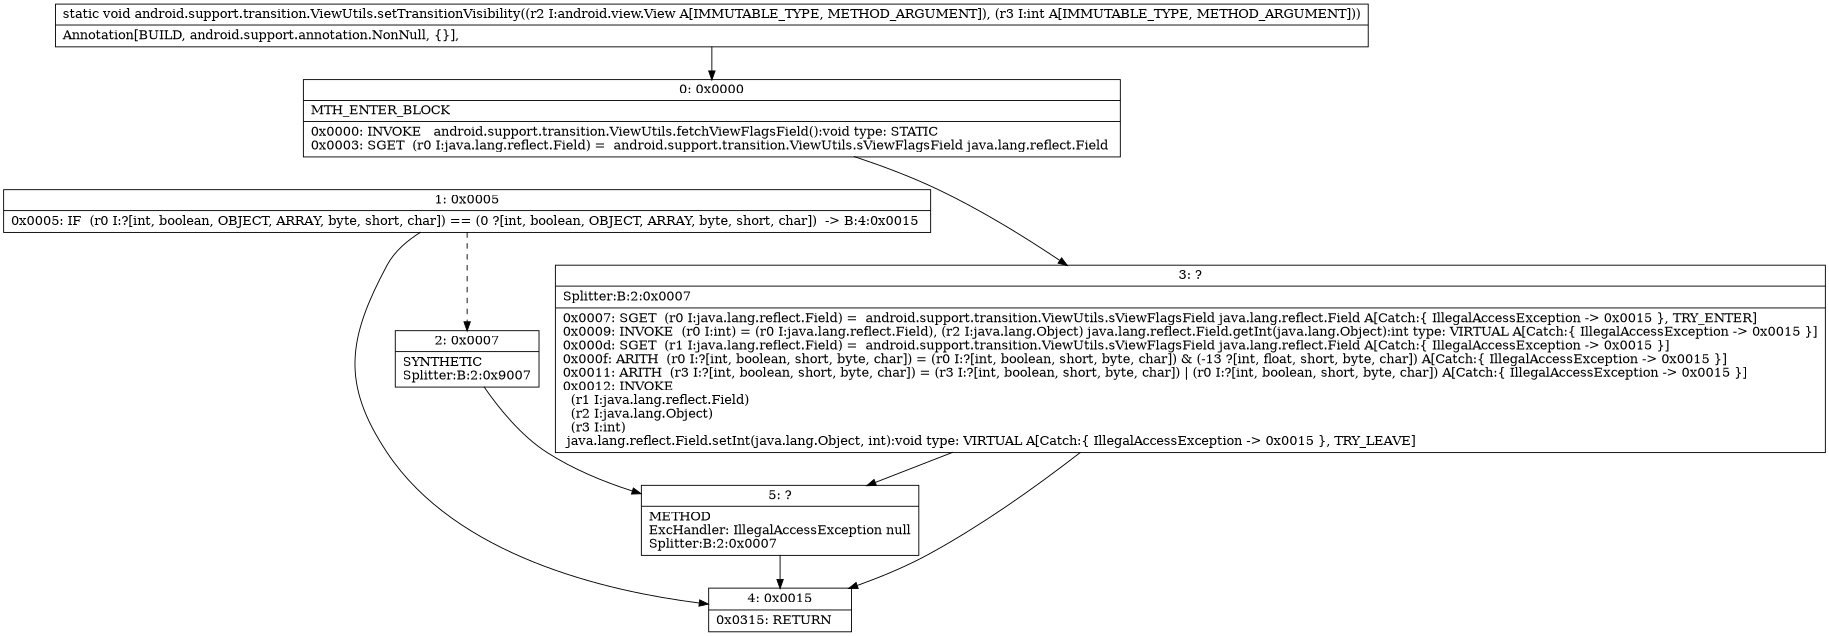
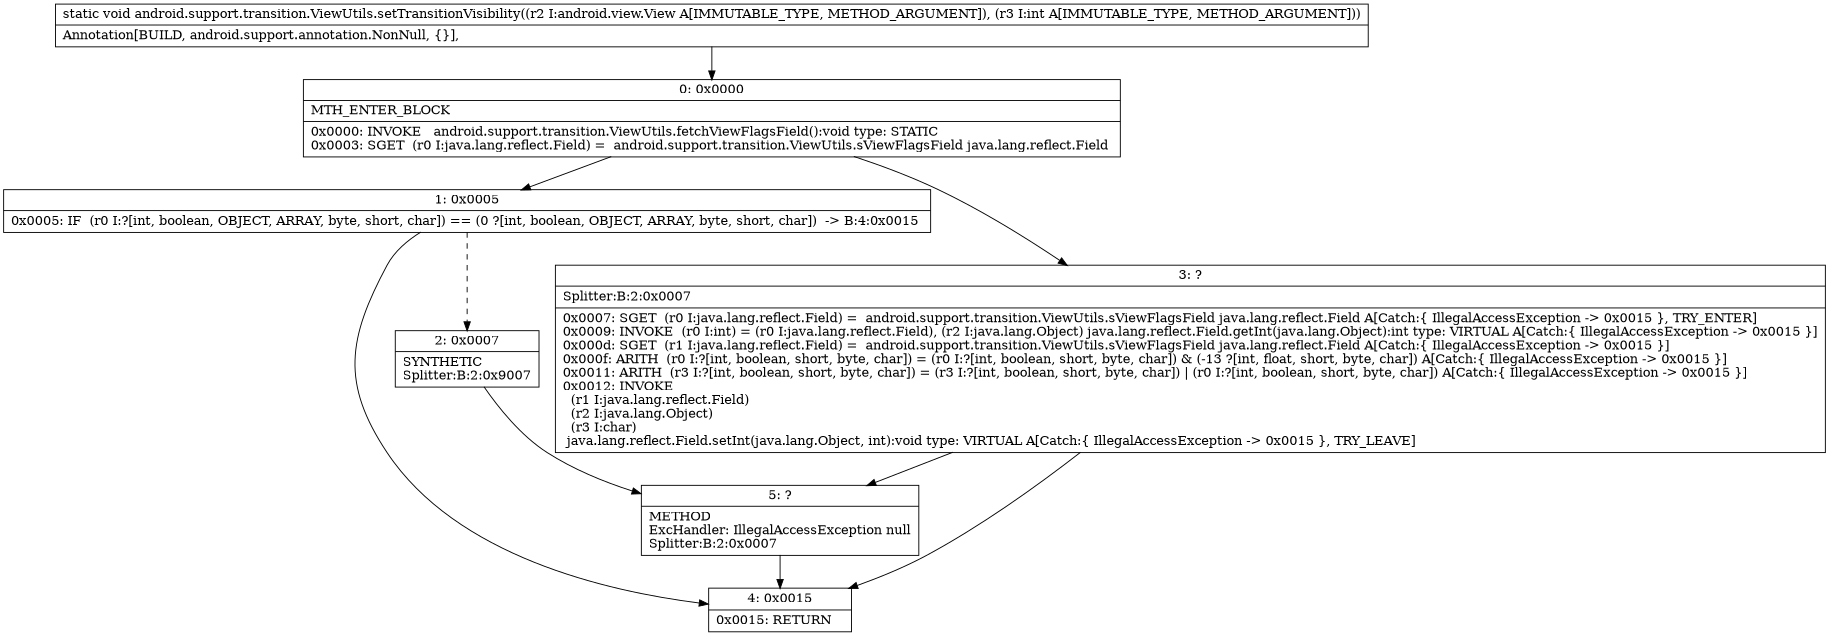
edge "0: 0x0000" -> "1: 0x0005": added
node "3: ?": text "(r3 I:int)" -> "(r3 I:char)"
node "4: 0x0015": text "0x0315: RETURN" -> "0x0015: RETURN"
